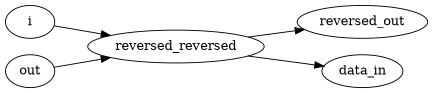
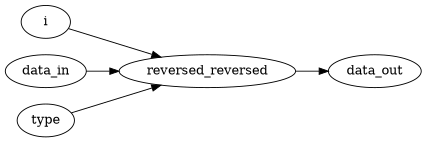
node "reversed_out": label "reversed_out" -> "data_out"
edge "reversed_reversed" -> "data_in": reversed
node "out": label "out" -> "type"
